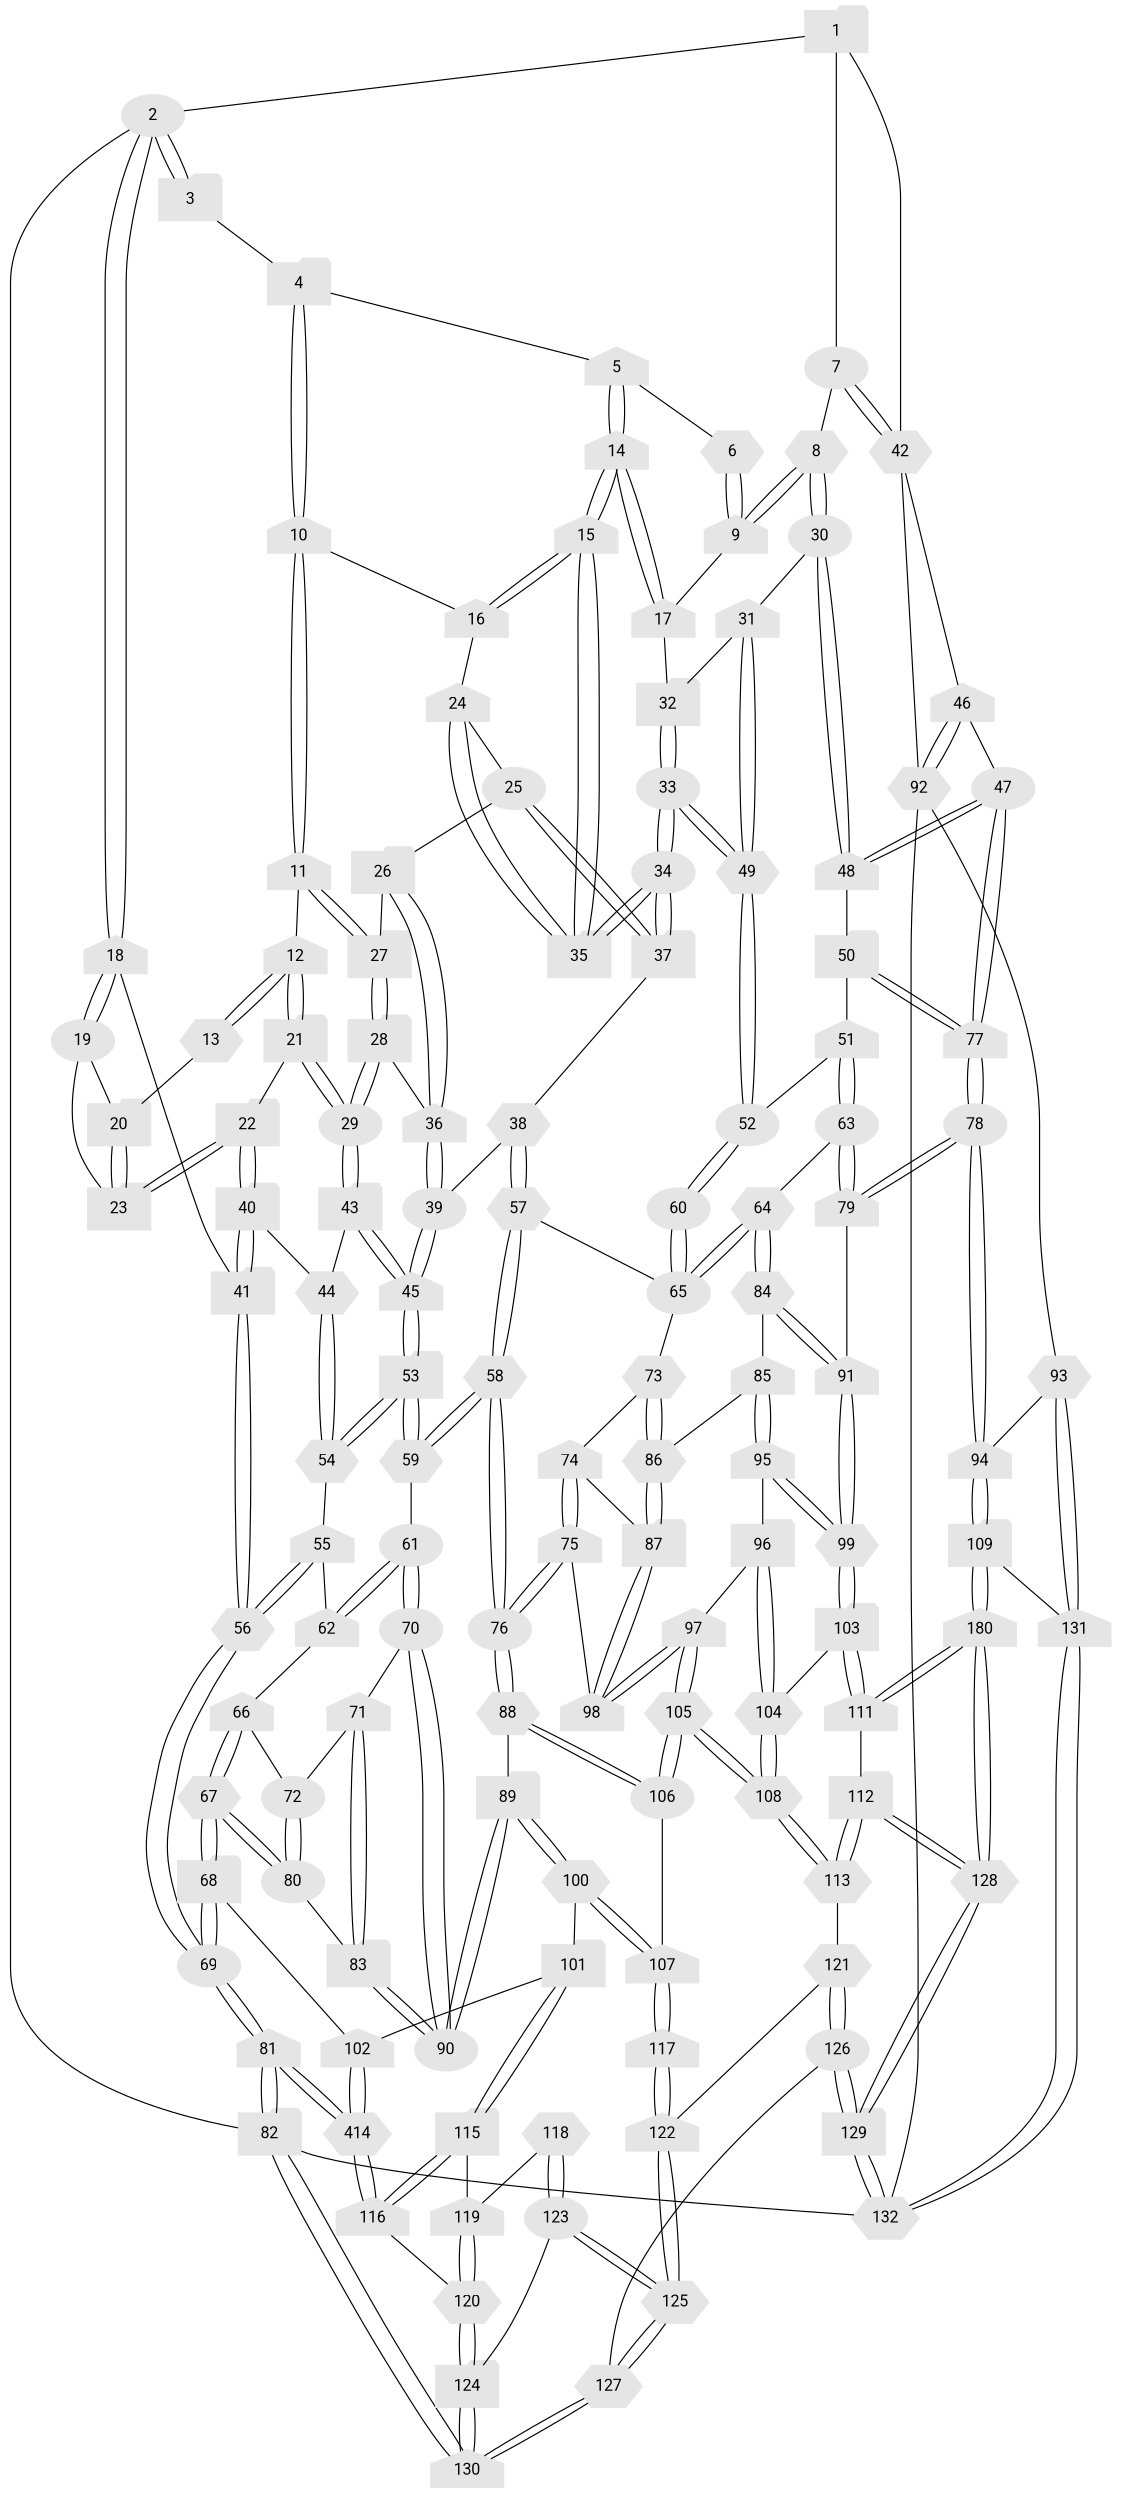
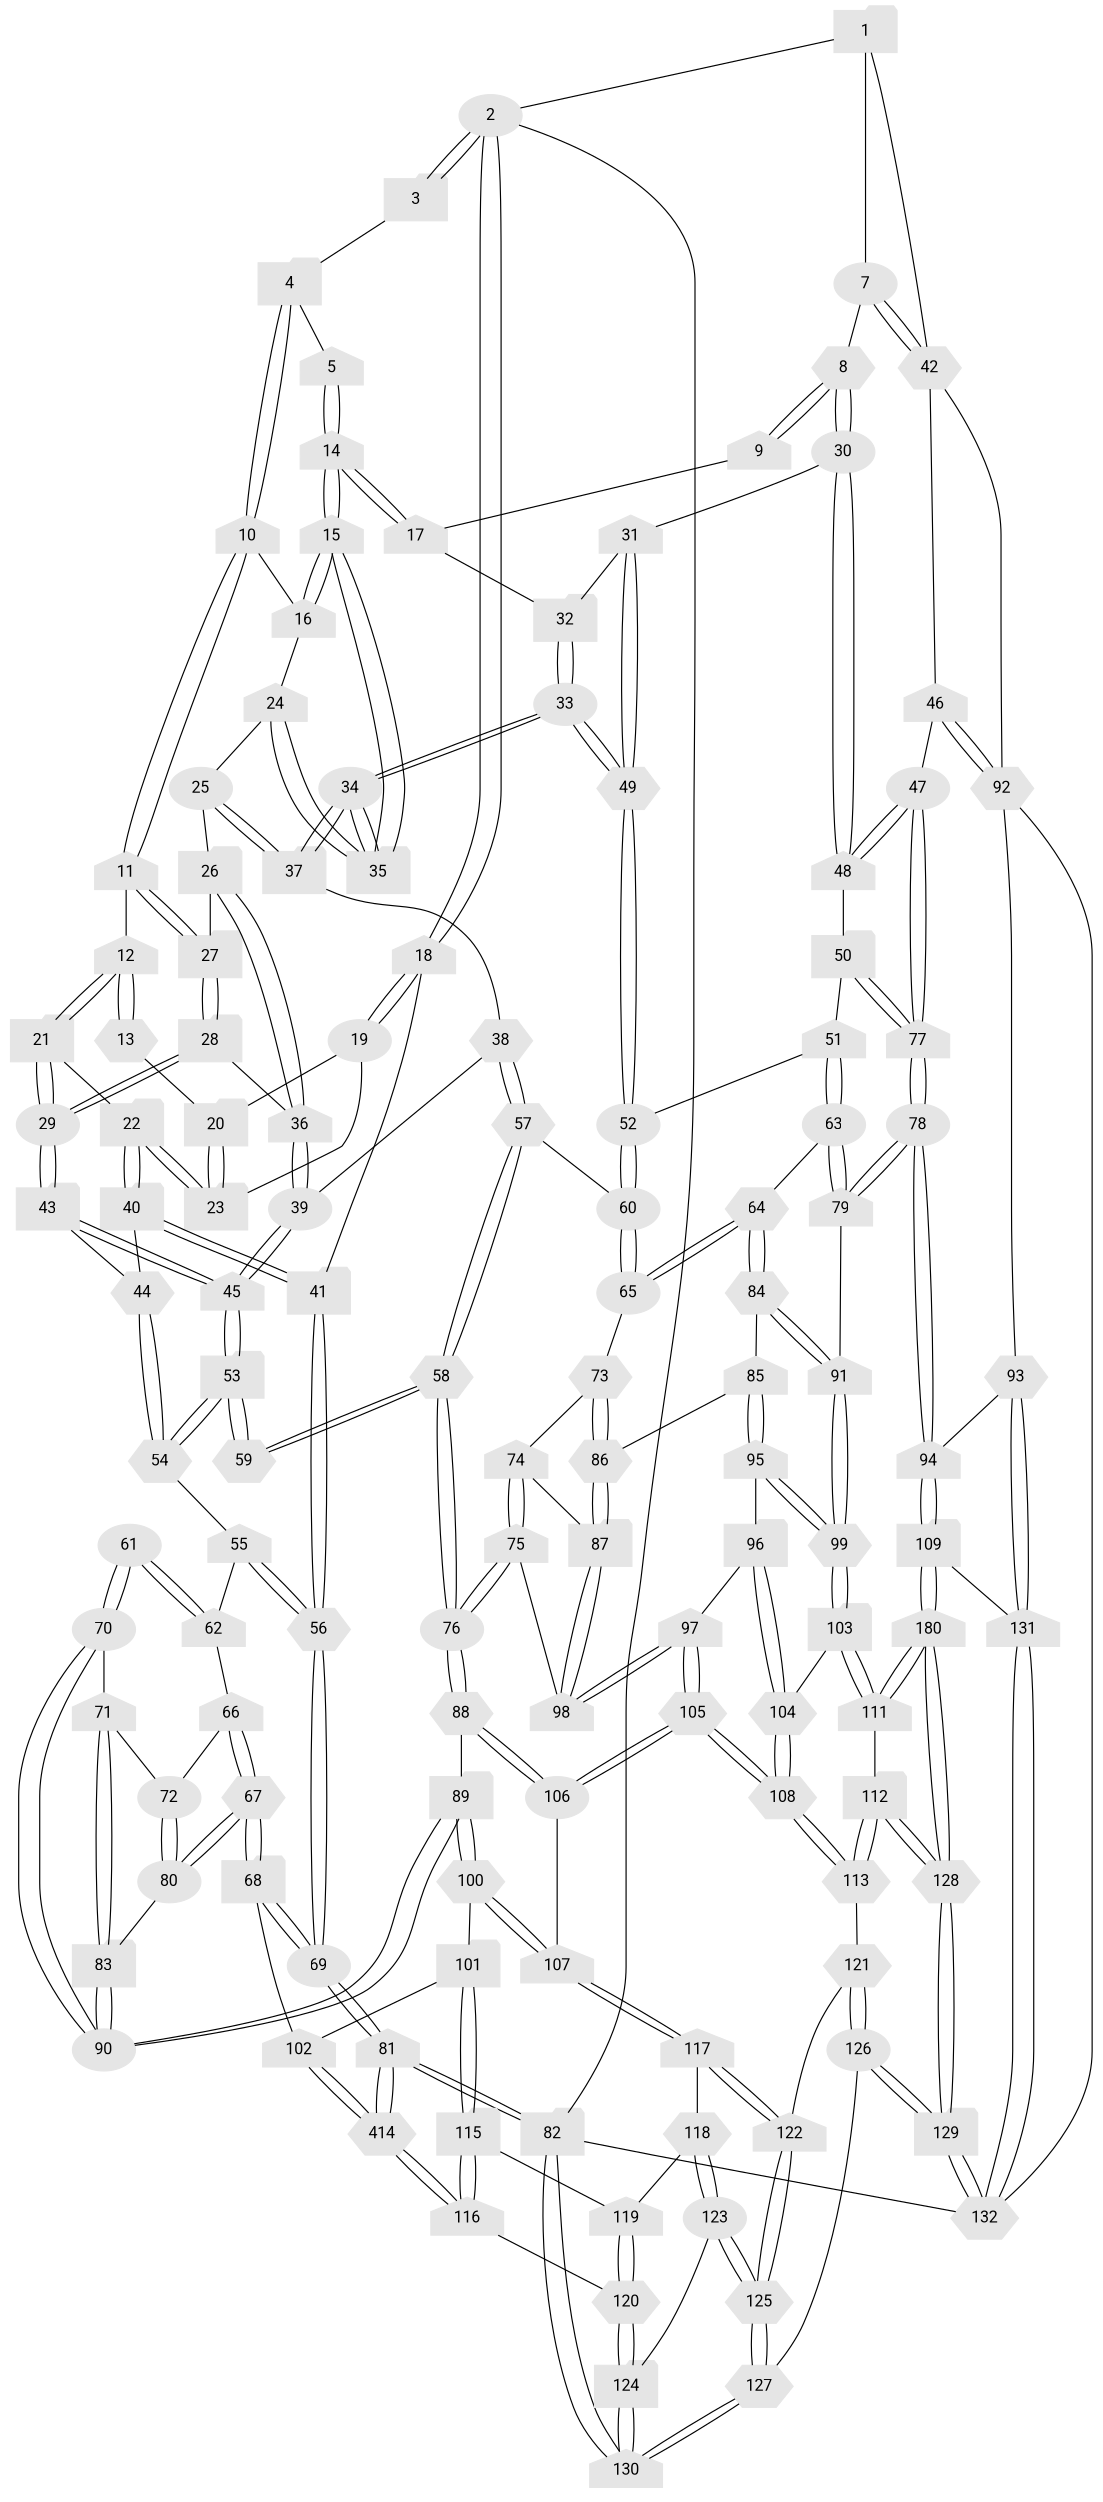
node "6": removed
edge "57" -- "65": now "57" -- "60"
edge "59" -- "61": removed
edge "117" -- "118": added
